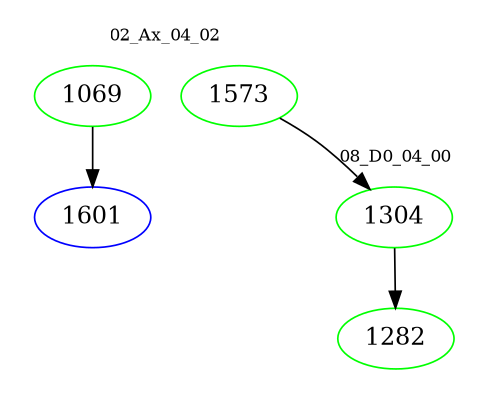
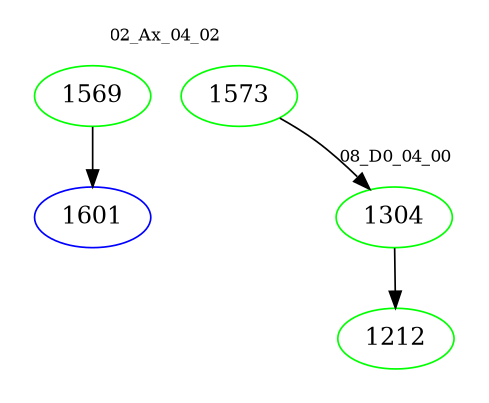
node "1069": label "1069" -> "1569"
node "1282": label "1282" -> "1212"
